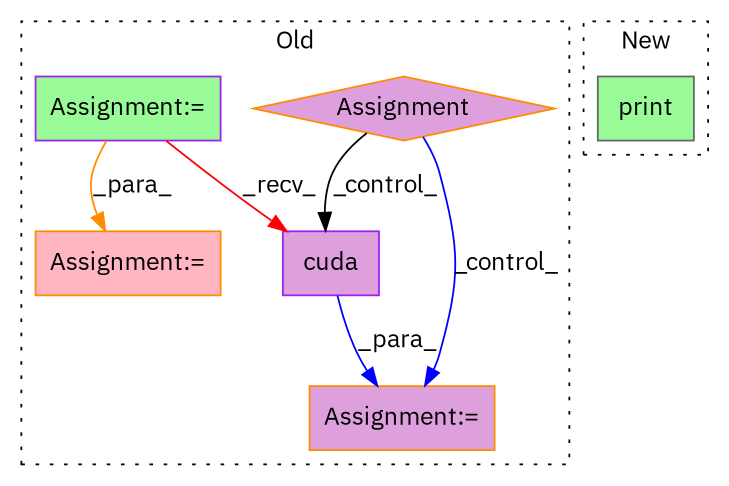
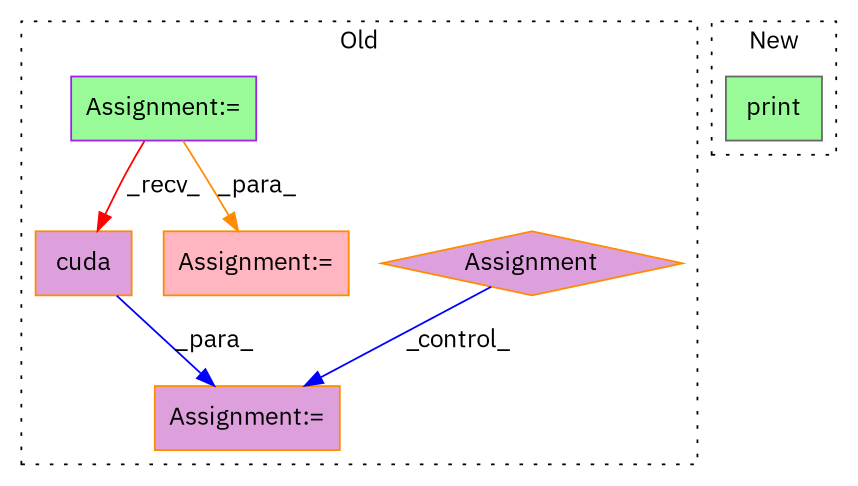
edge "Assignment" -> "cuda": removed, label "_control_"
node "cuda": color purple -> darkorange
